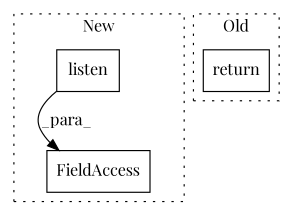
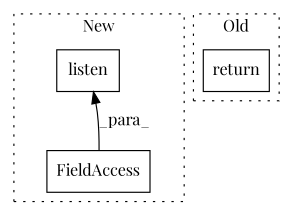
edge "listen" -> "FieldAccess": reversed
